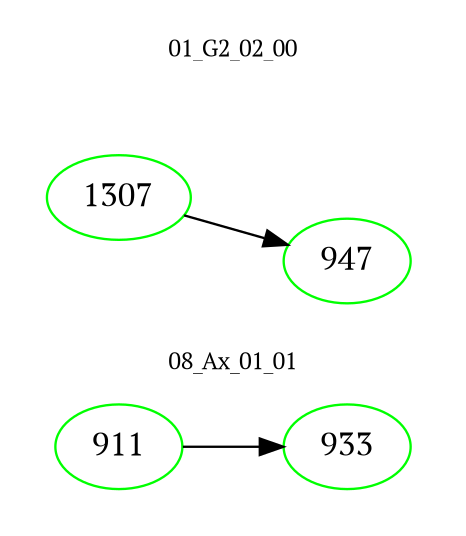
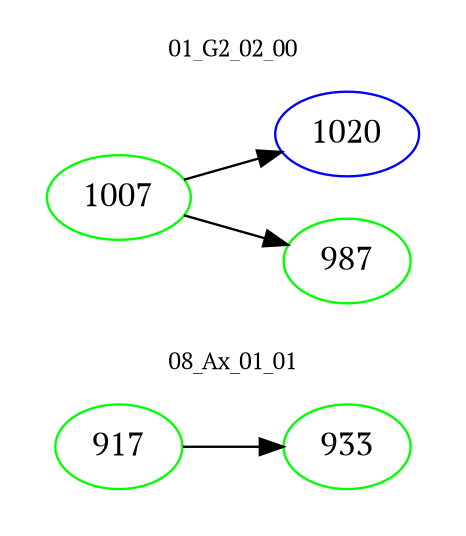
node "1020": added
node "1307": label "1307" -> "1007"
node "947": label "947" -> "987"
node "911": label "911" -> "917"
